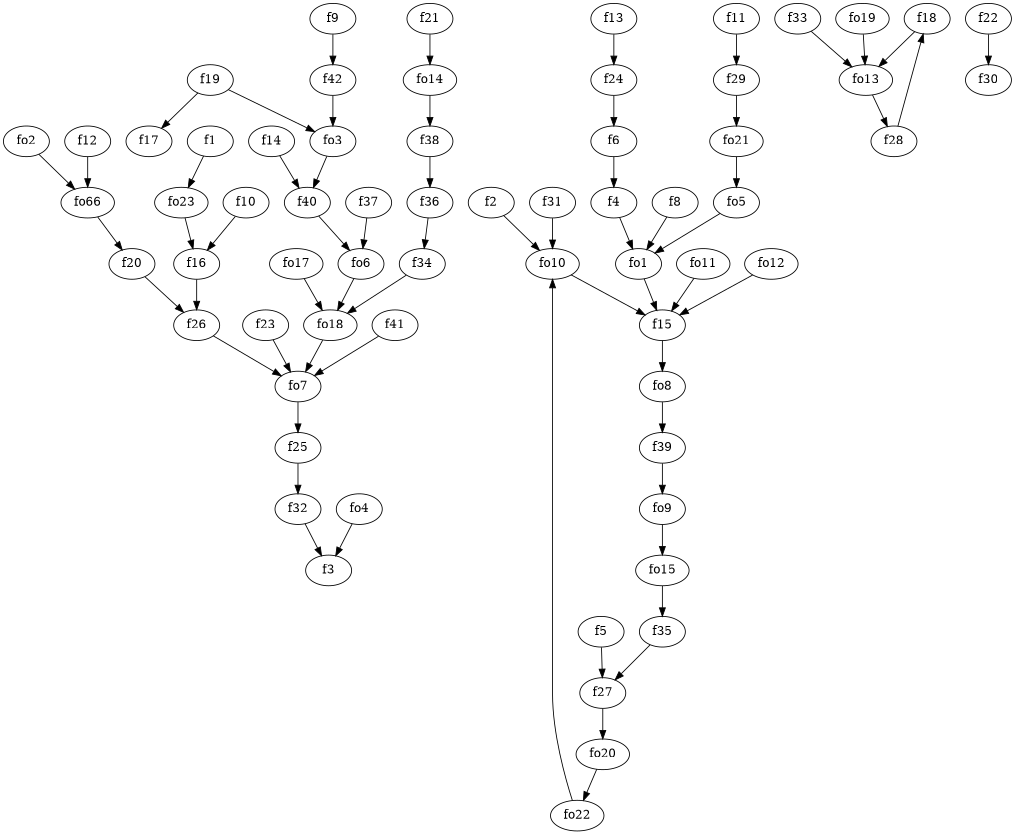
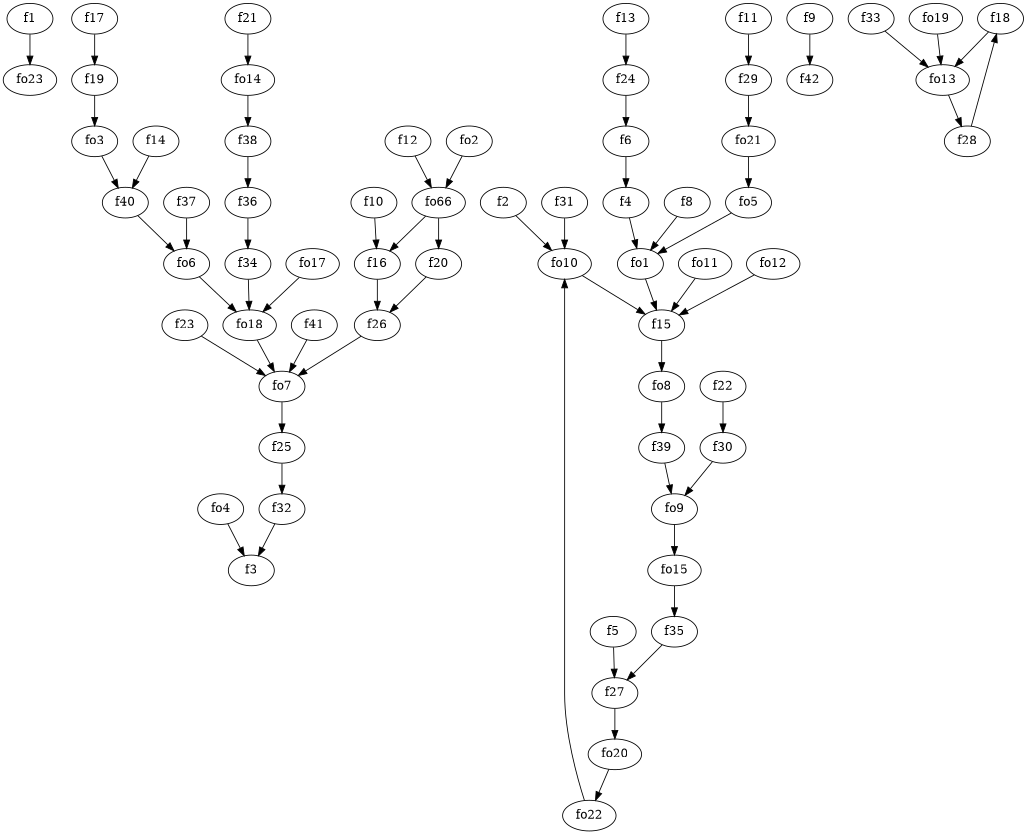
edge "f42" -> "fo3": removed
edge "f19" -> "f17": reversed
edge "fo23" -> "f16": now "fo66" -> "f16"
edge "f30" -> "fo9": added
